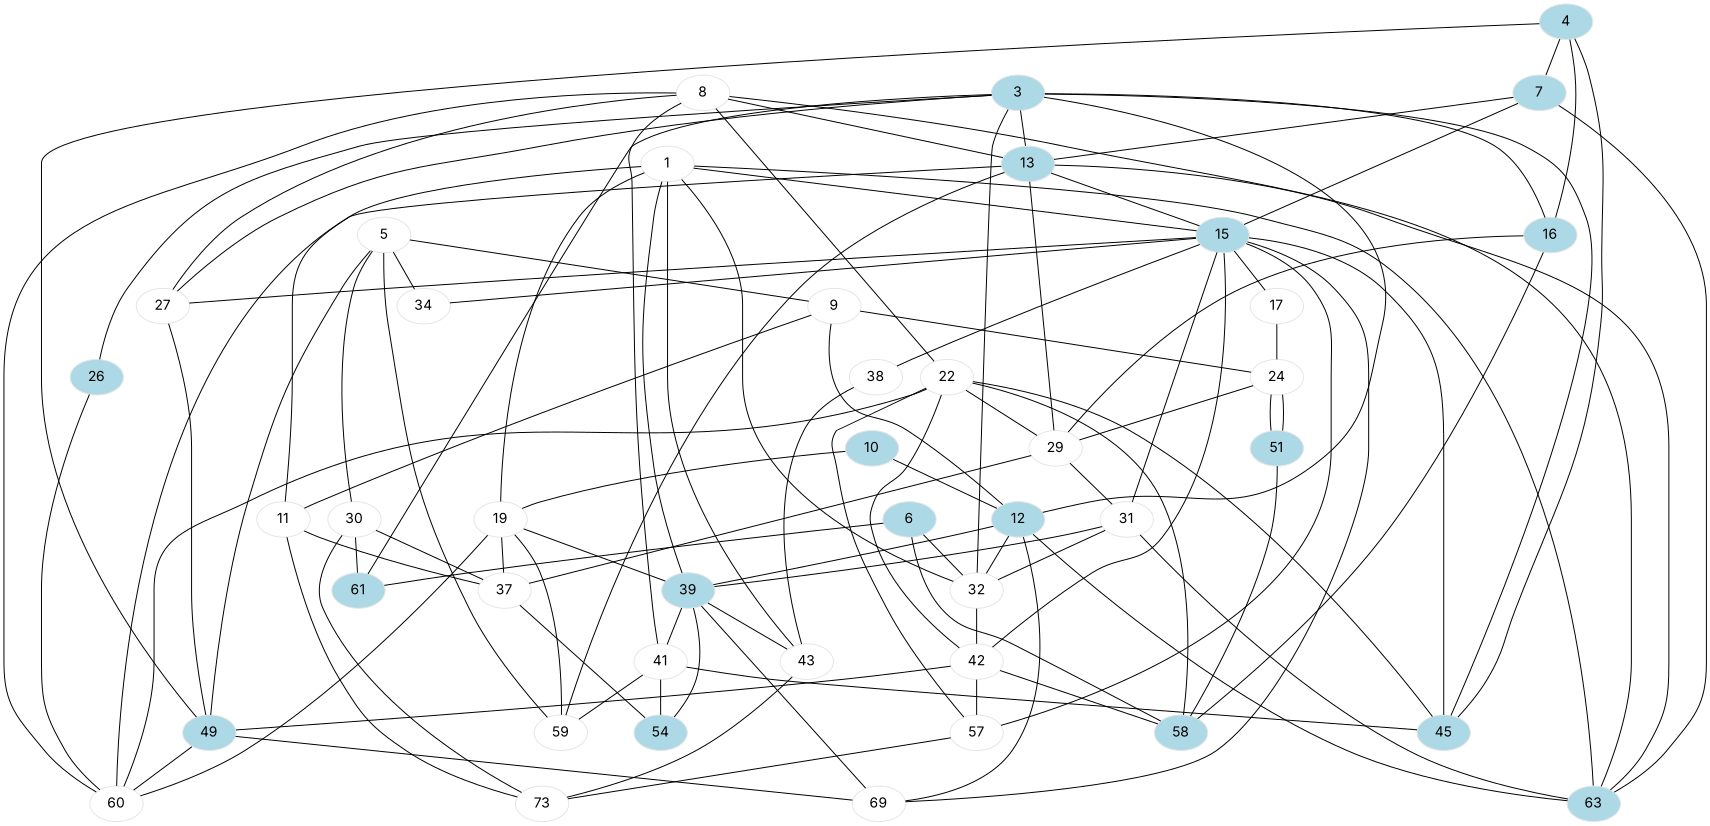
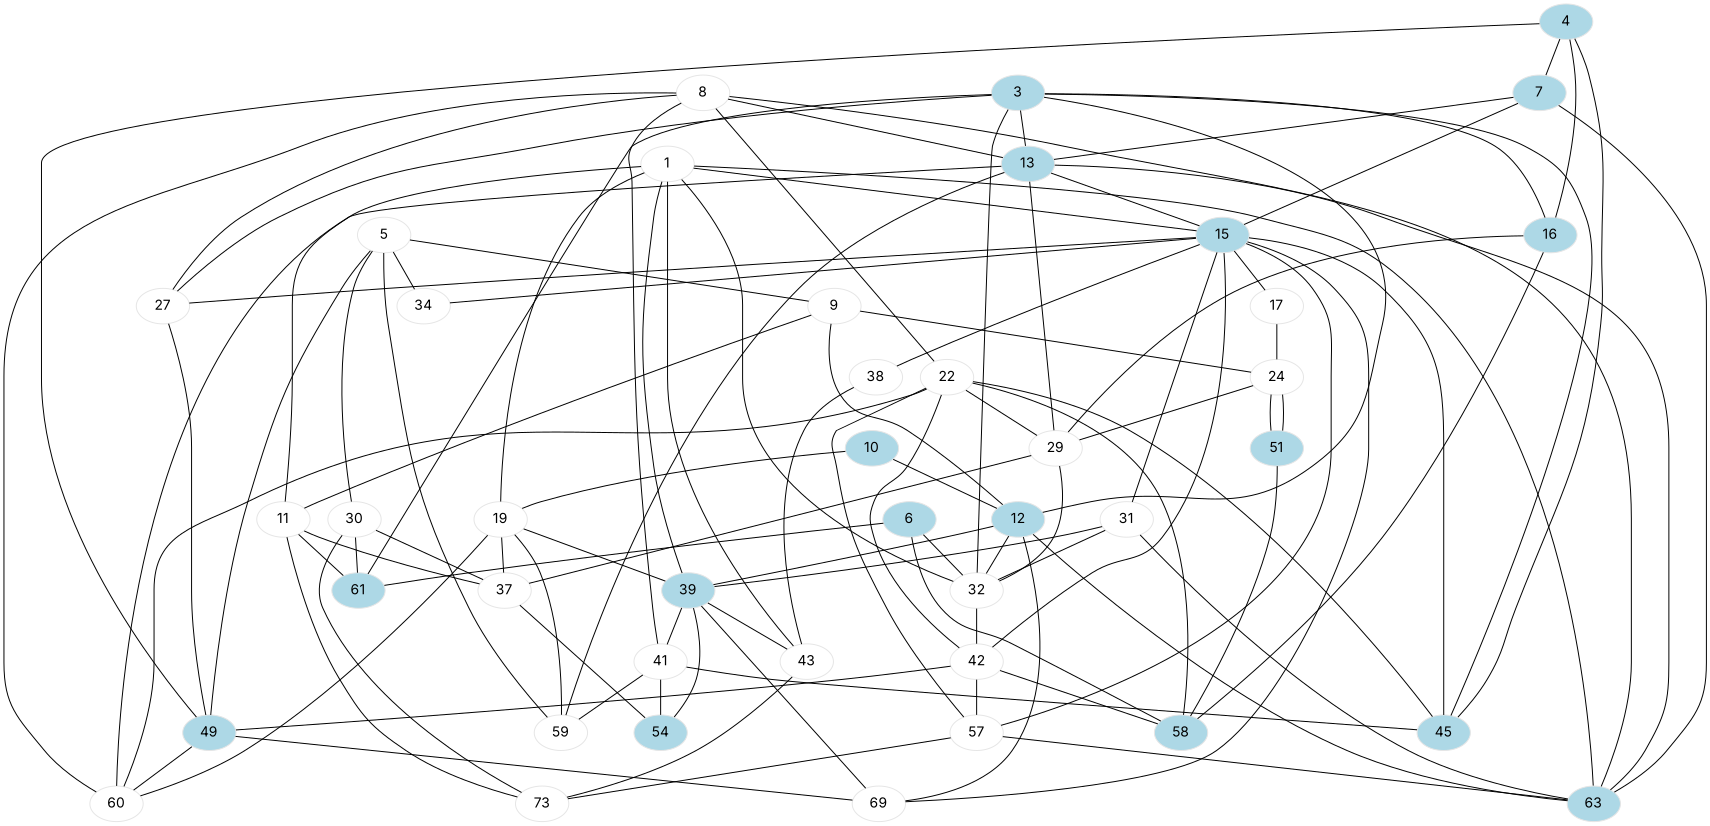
node "26": removed
edge "29" -- "31": now "29" -- "32"
edge "11" -- "61": added
edge "57" -- "63": added
